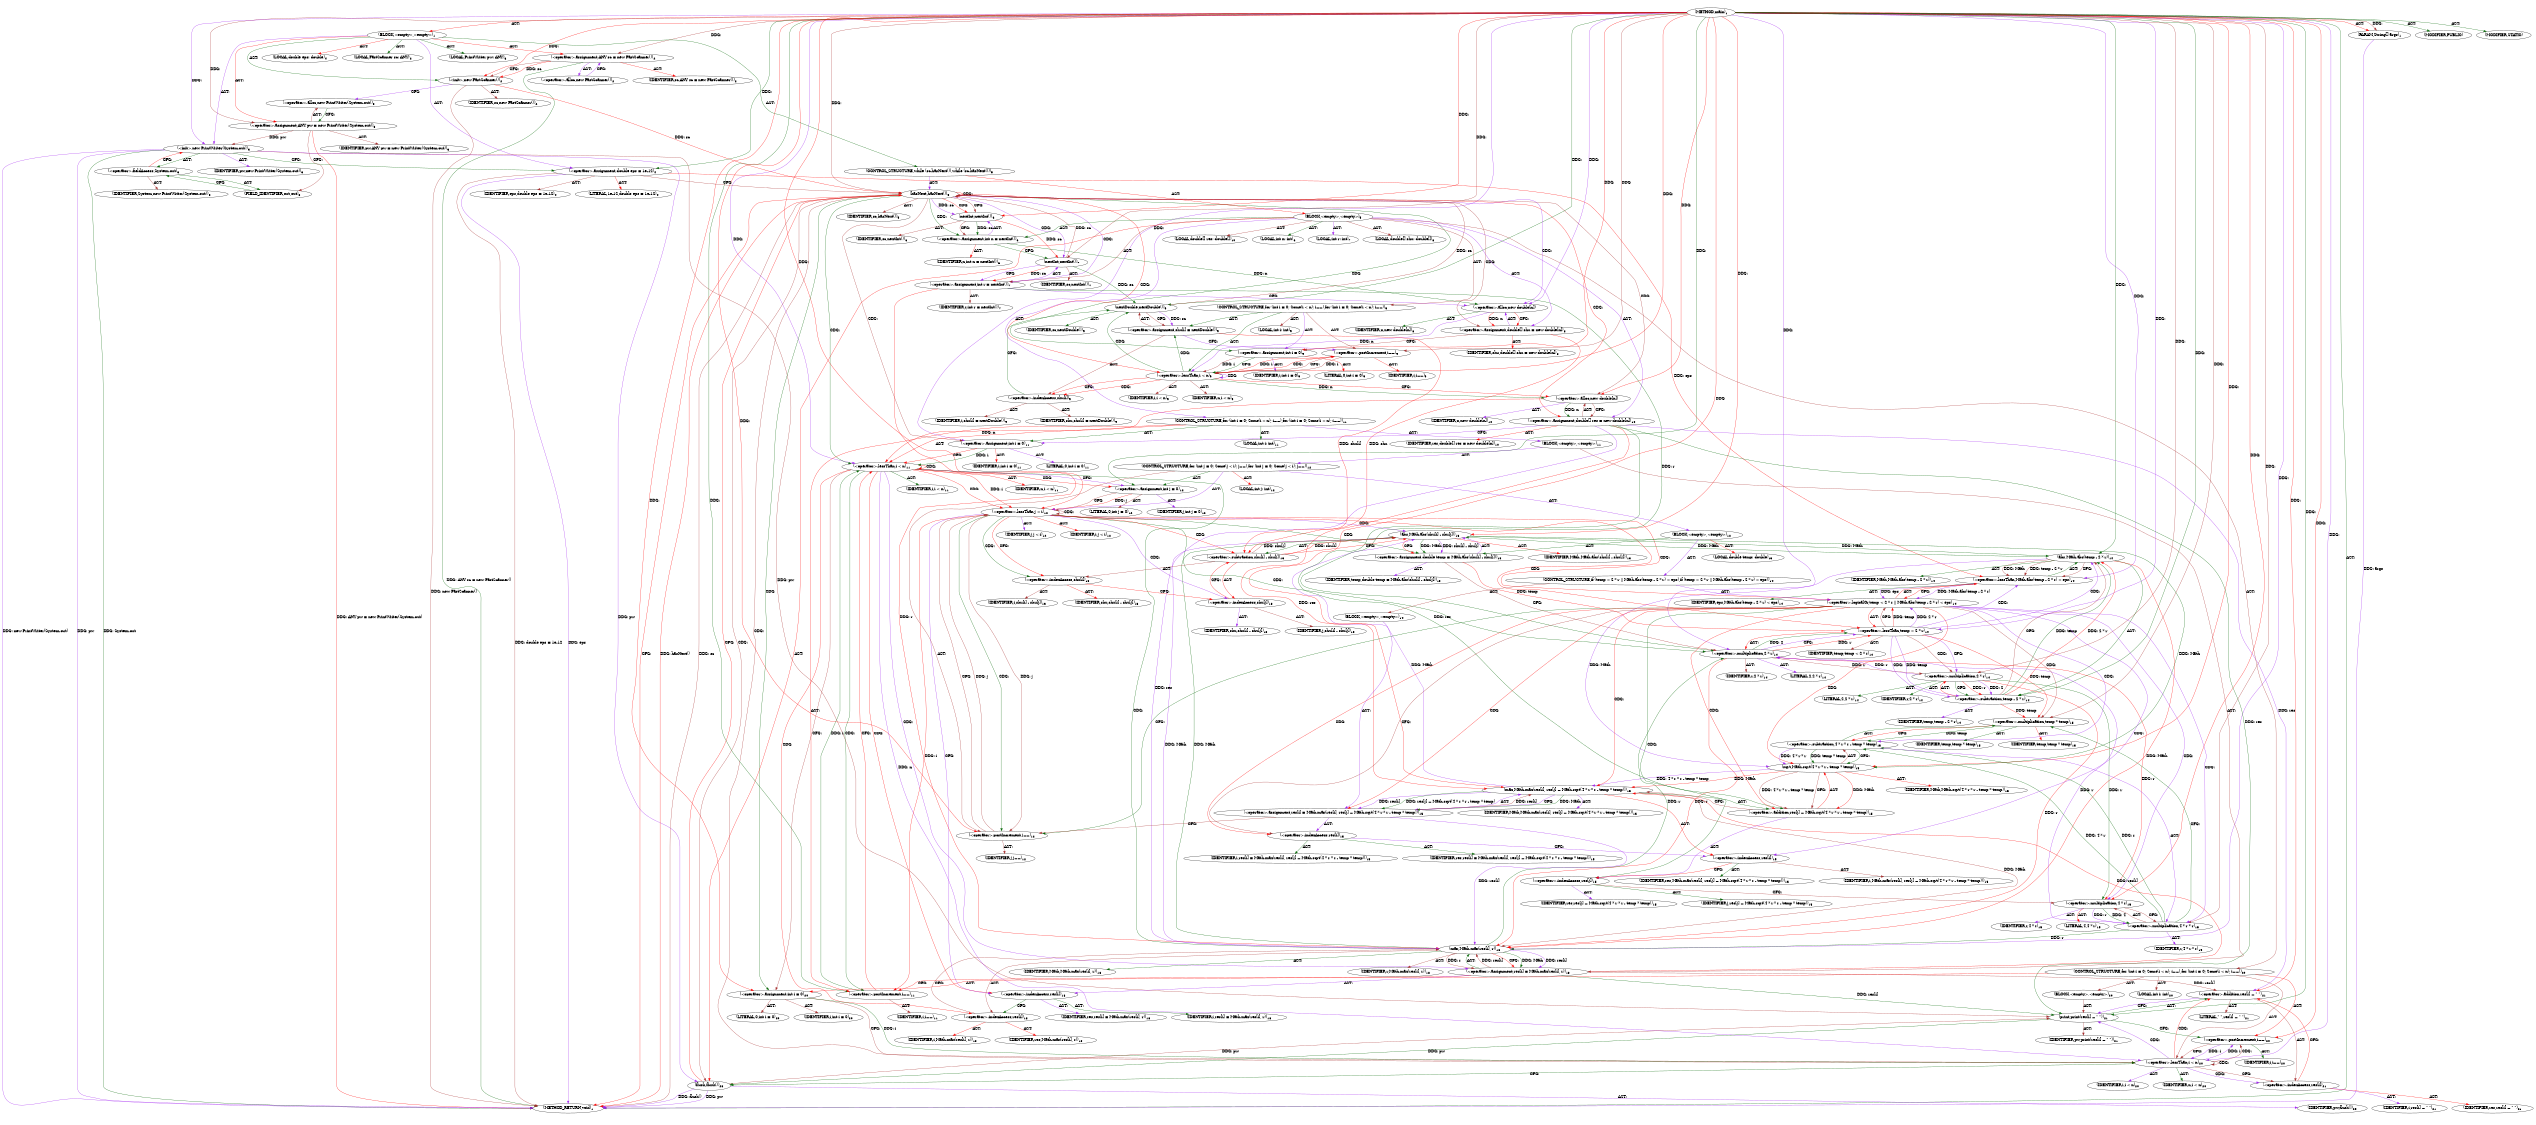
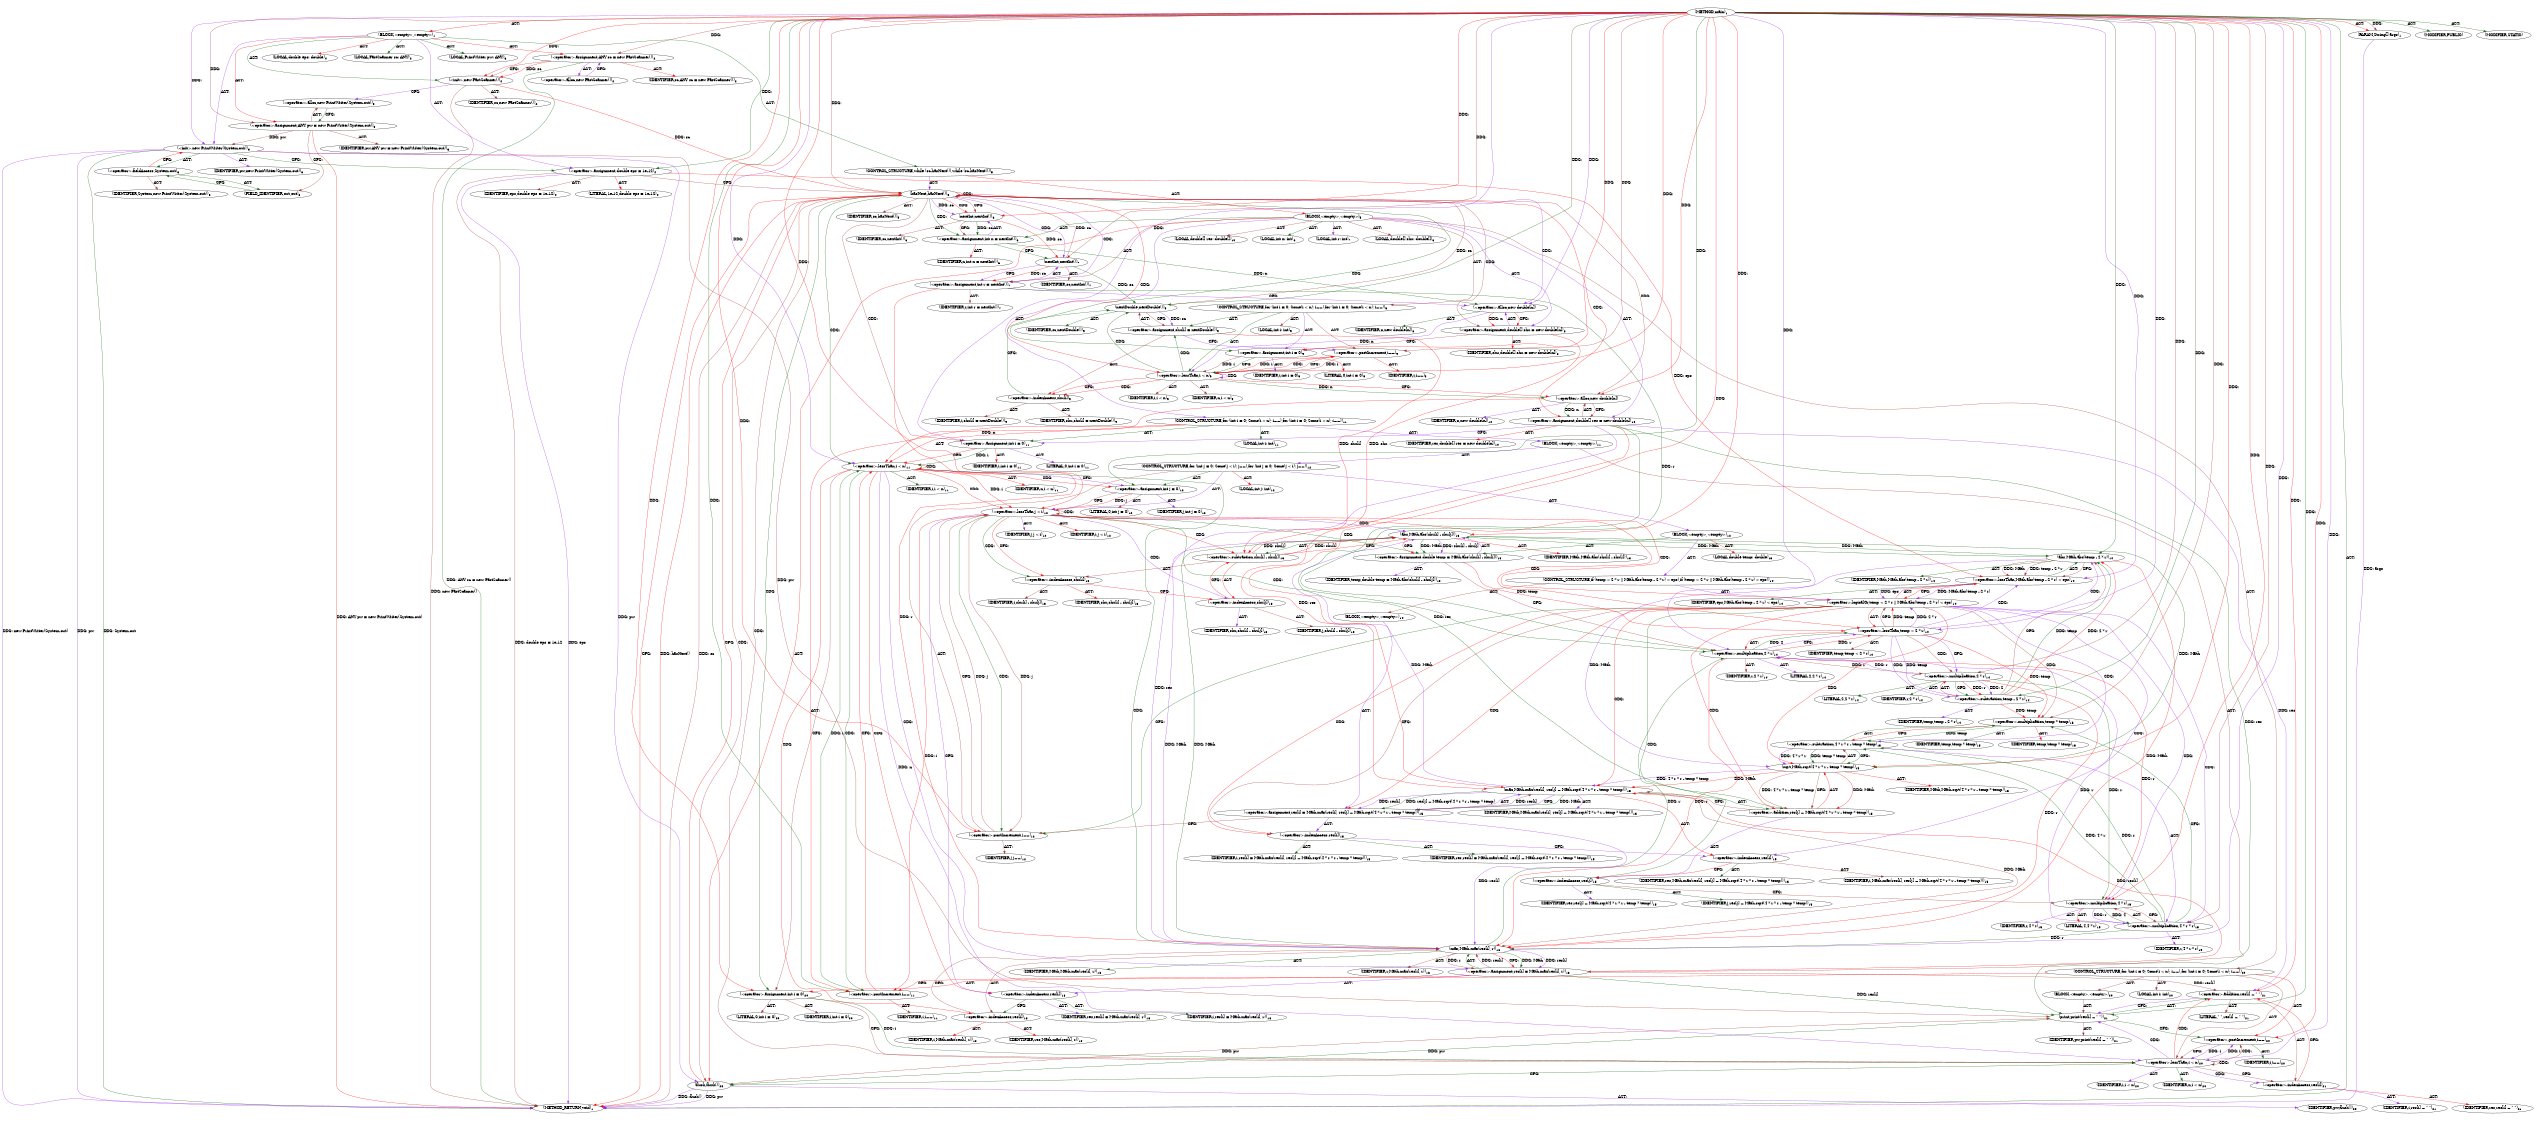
edge "(abs,Math.abs(temp - 2 * r))" -> "(<operator>.subtraction,temp - 2 * r)": removed, label "AST:"
